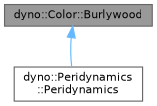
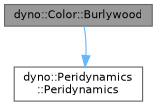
edge "dyno::Peridynamics ::Peridynamics" -> "dyno::Color::Burlywood": reversed
